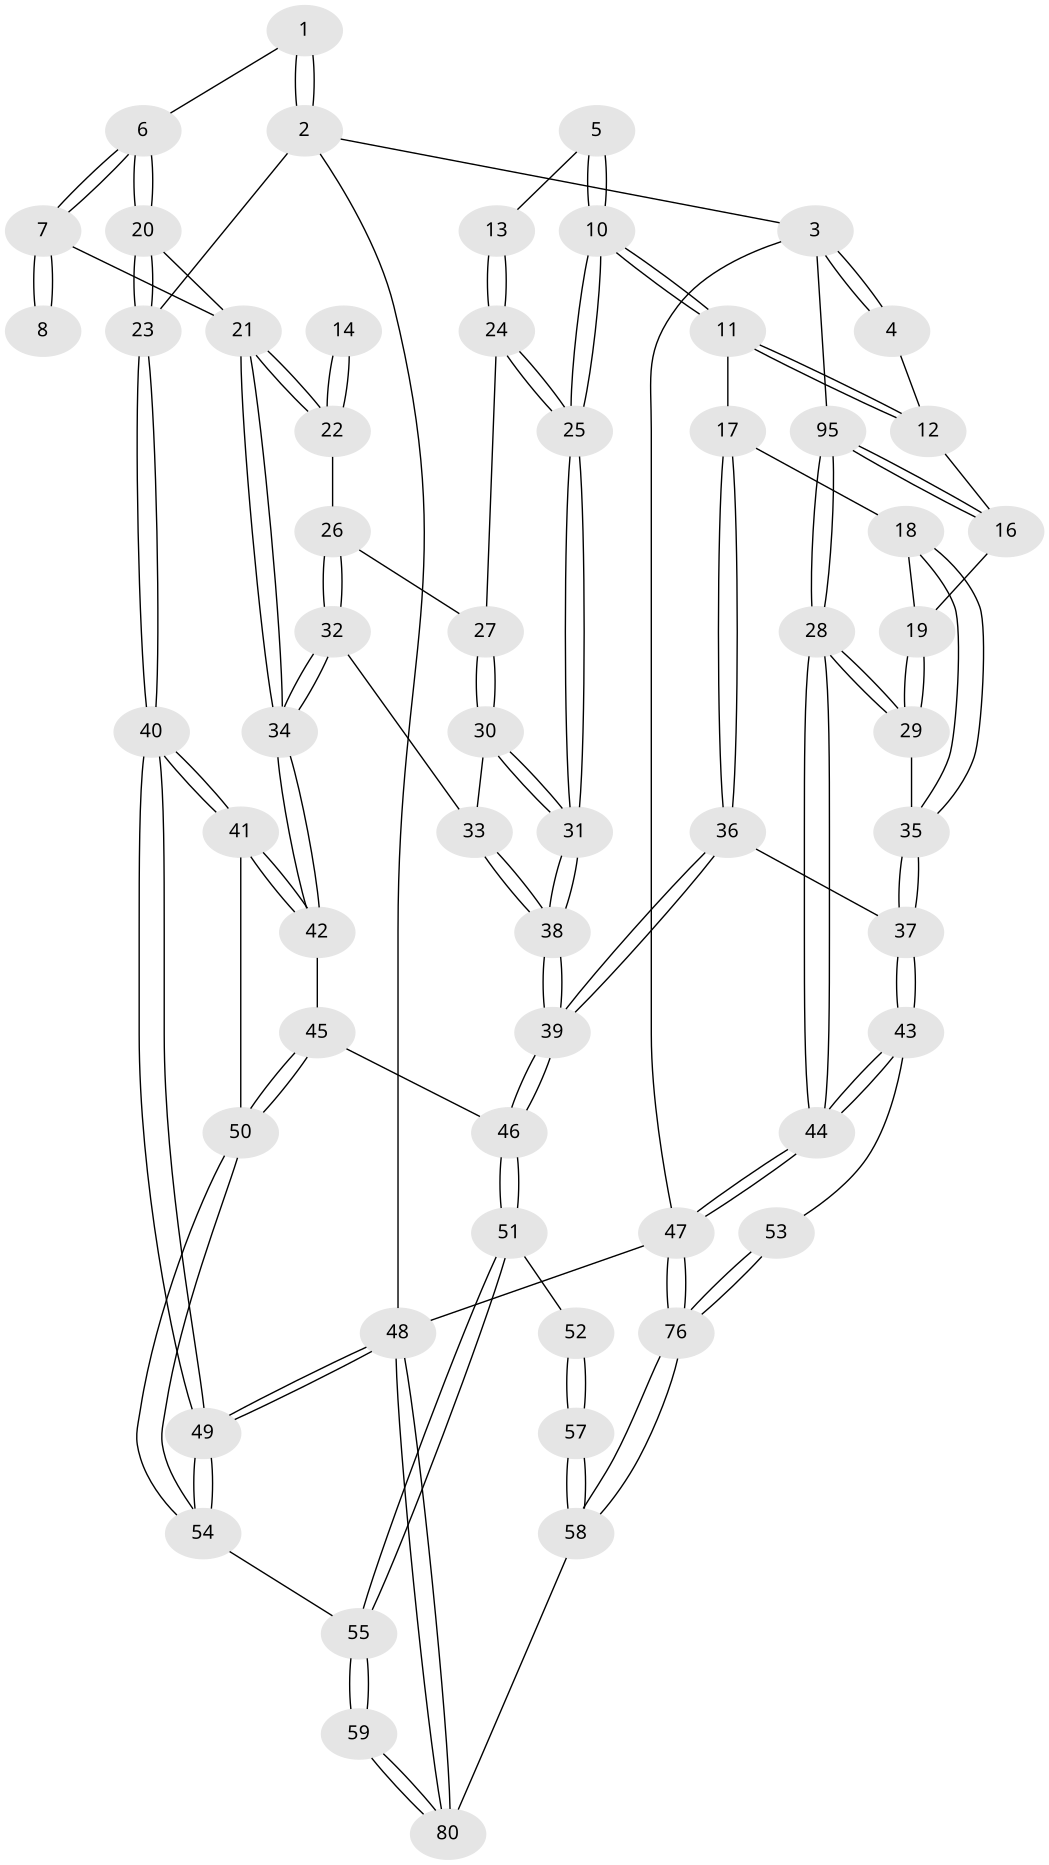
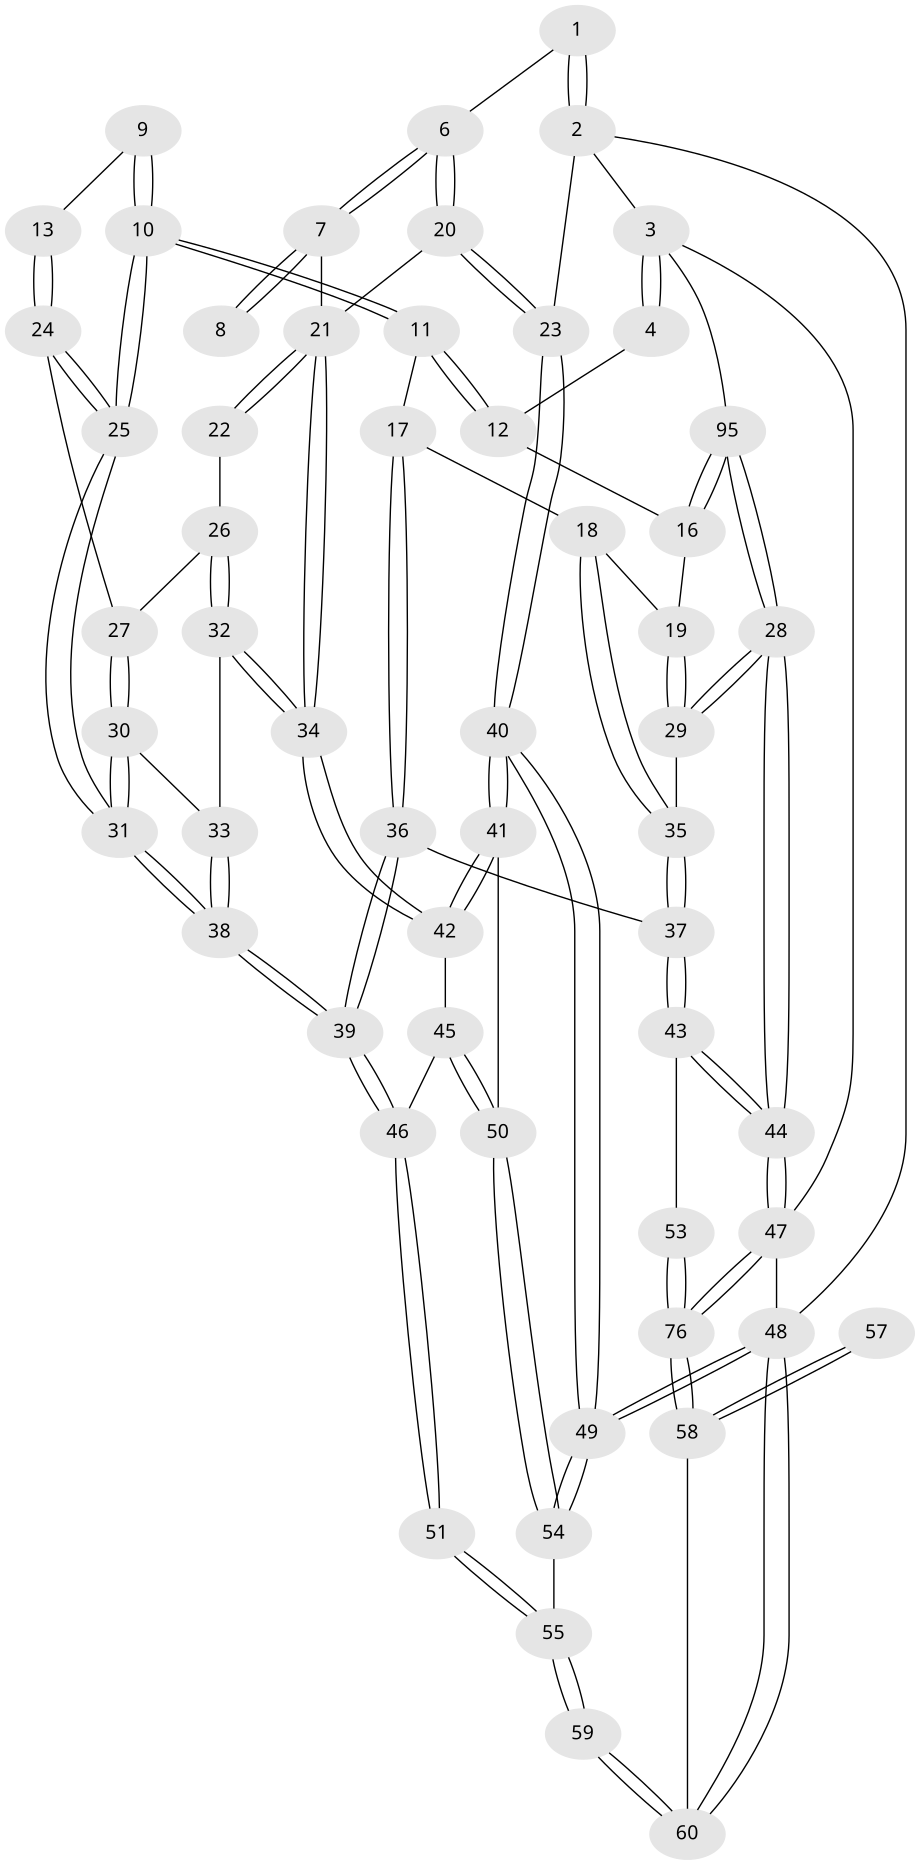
node "5": label "5" -> "9"
node "14": removed
node "52": removed
node "80": label "80" -> "60"
